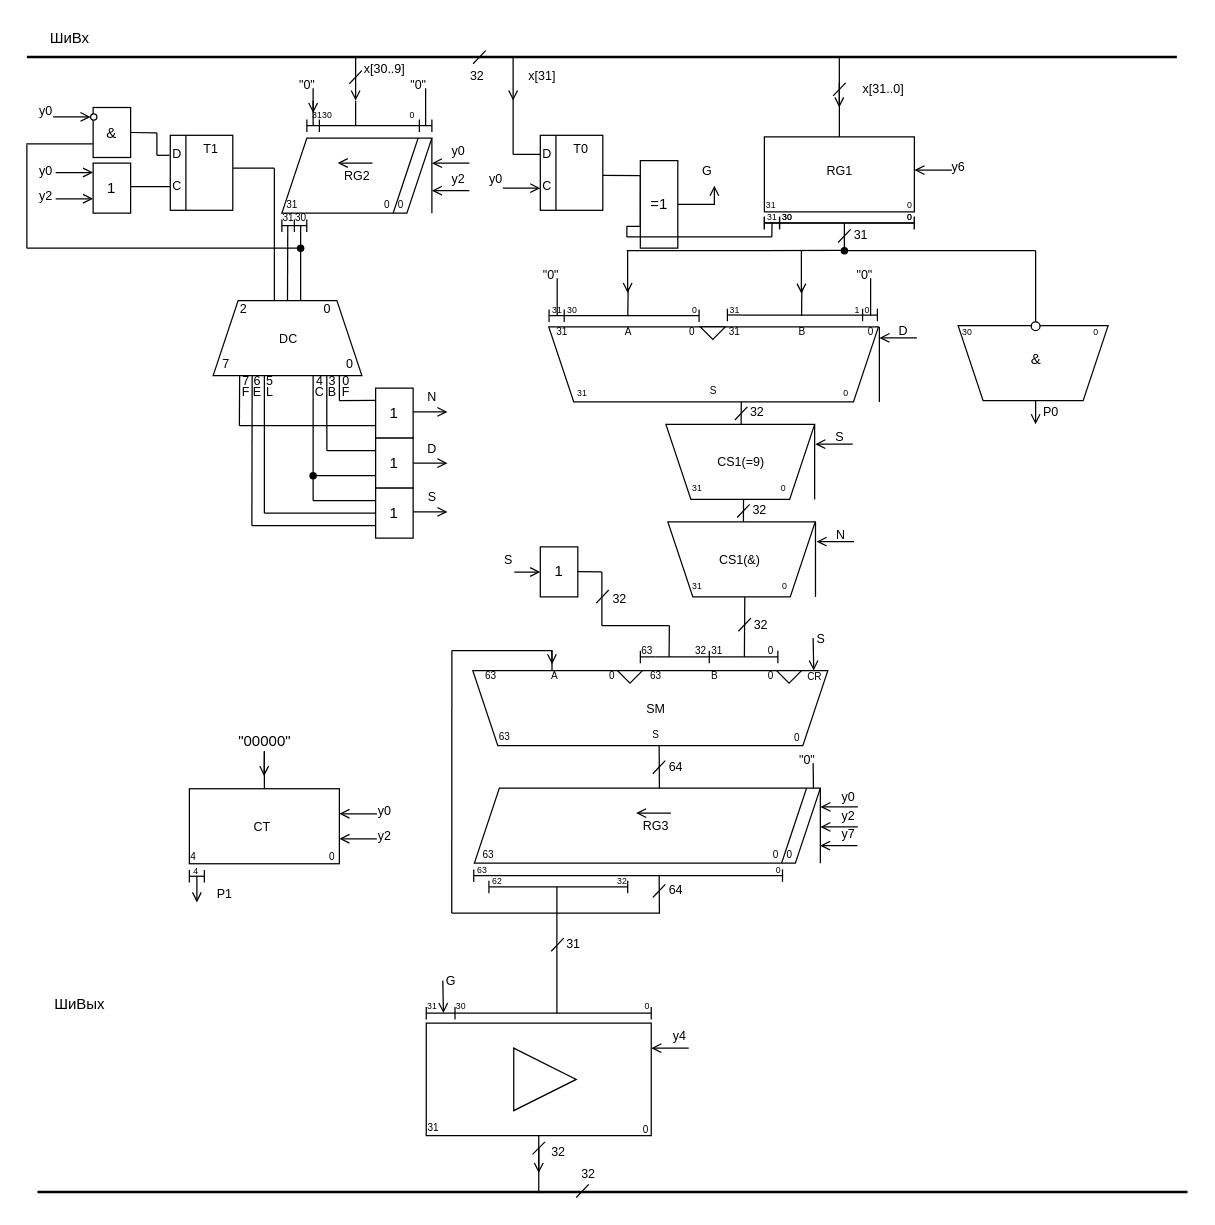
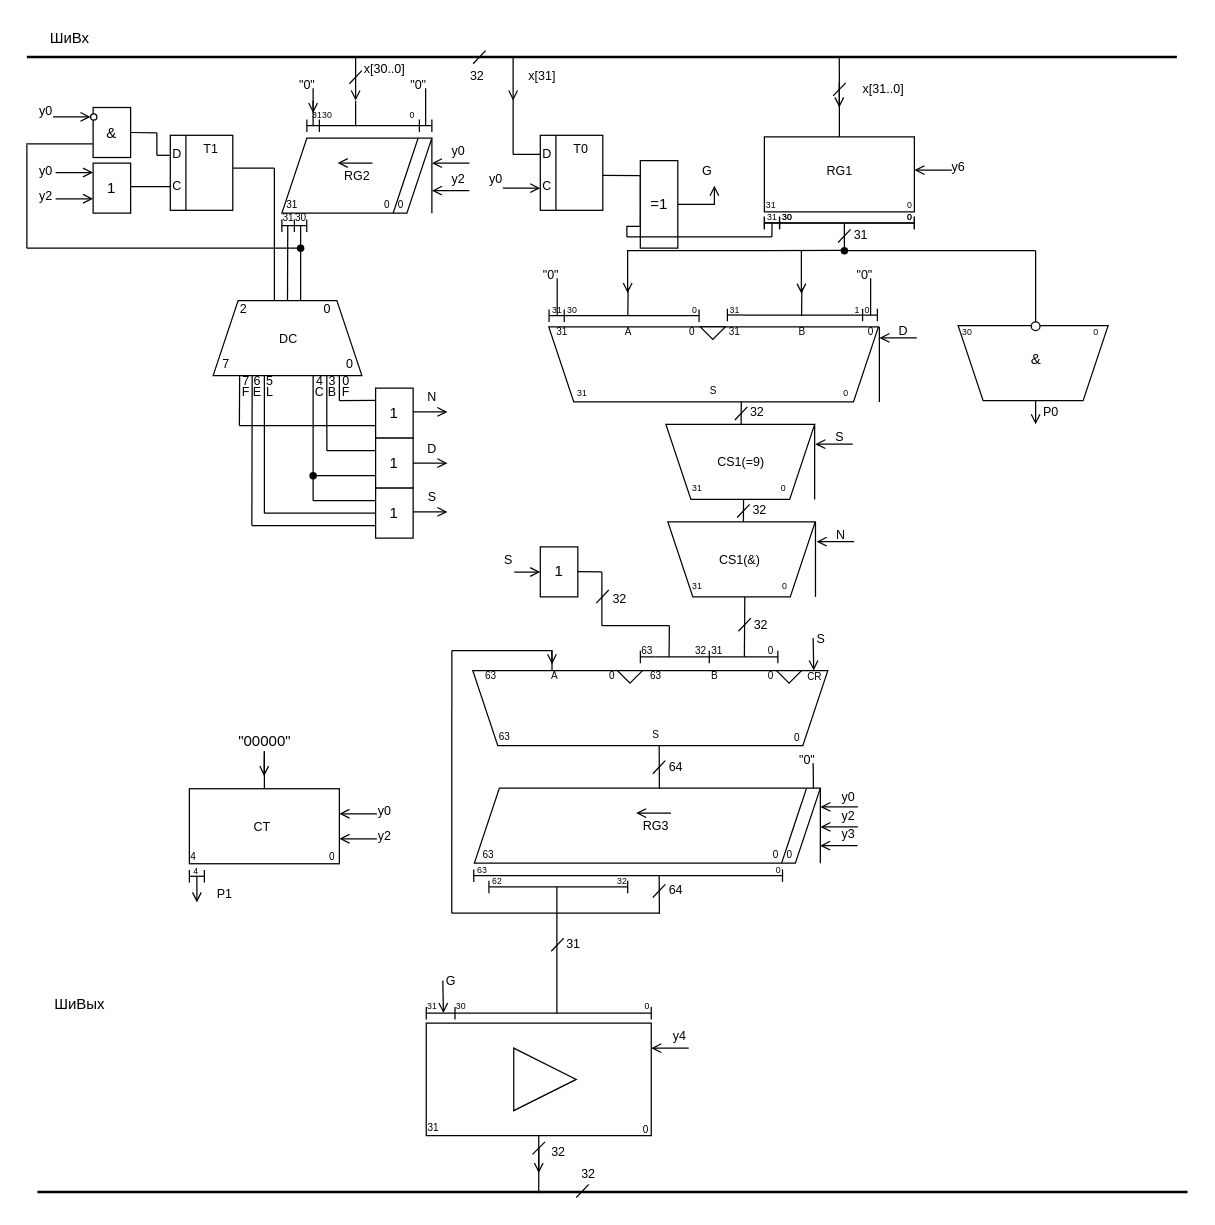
node "x[30..9]": label "x[30..9]" -> "x[30..0]"
node "SM": removed
node "y7": label "y7" -> "y3"
